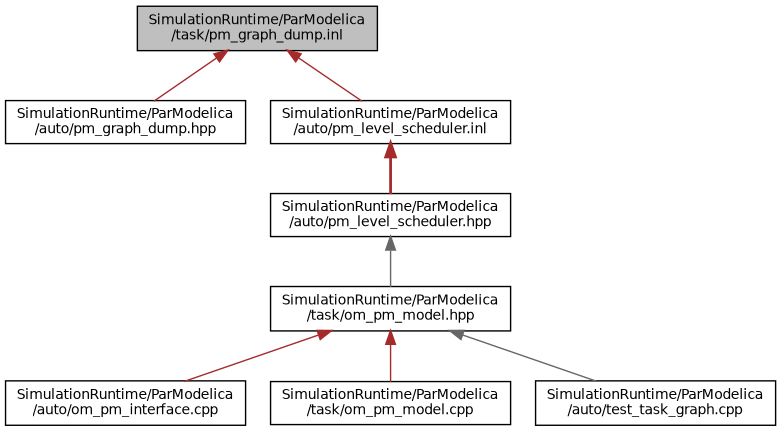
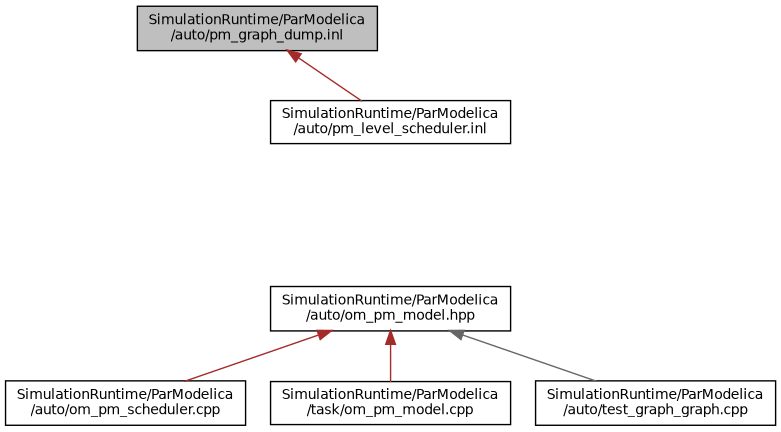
node "SimulationRuntime/ParModelica /task/pm_graph_dump.inl": label "SimulationRuntime/ParModelica /task/pm_graph_dump.inl" -> "SimulationRuntime/ParModelica /auto/pm_graph_dump.inl"
node "SimulationRuntime/ParModelica /auto/pm_graph_dump.hpp": removed
node "SimulationRuntime/ParModelica /auto/pm_level_scheduler.hpp": removed
node "SimulationRuntime/ParModelica /task/om_pm_model.hpp": label "SimulationRuntime/ParModelica /task/om_pm_model.hpp" -> "SimulationRuntime/ParModelica /auto/om_pm_model.hpp"
node "SimulationRuntime/ParModelica /auto/om_pm_interface.cpp": label "SimulationRuntime/ParModelica /auto/om_pm_interface.cpp" -> "SimulationRuntime/ParModelica /auto/om_pm_scheduler.cpp"
node "SimulationRuntime/ParModelica /auto/test_task_graph.cpp": label "SimulationRuntime/ParModelica /auto/test_task_graph.cpp" -> "SimulationRuntime/ParModelica /auto/test_graph_graph.cpp"
